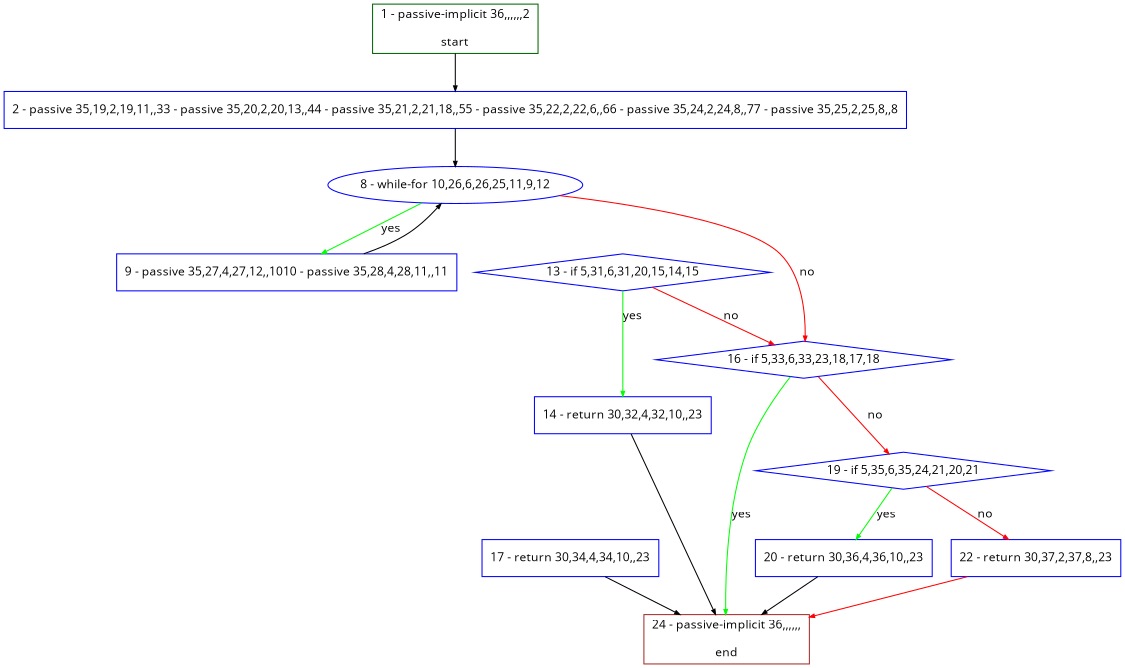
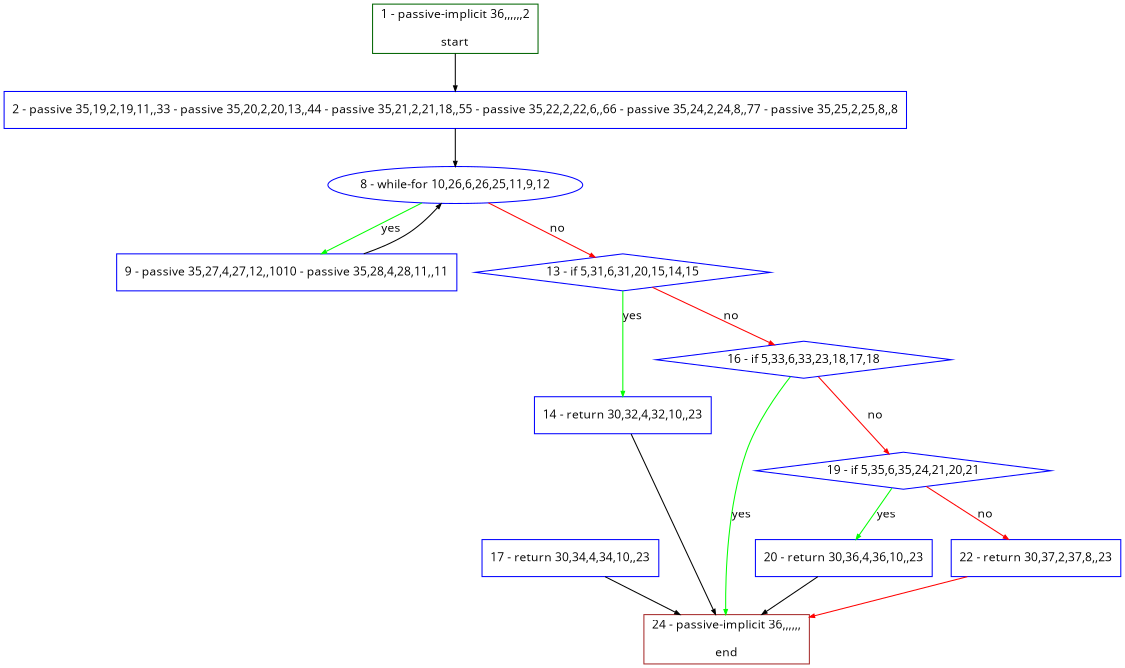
edge "8 - while-for 10,26,6,26,25,11,9,12" -> "16 - if 5,33,6,33,23,18,17,18": now "8 - while-for 10,26,6,26,25,11,9,12" -> "13 - if 5,31,6,31,20,15,14,15"
